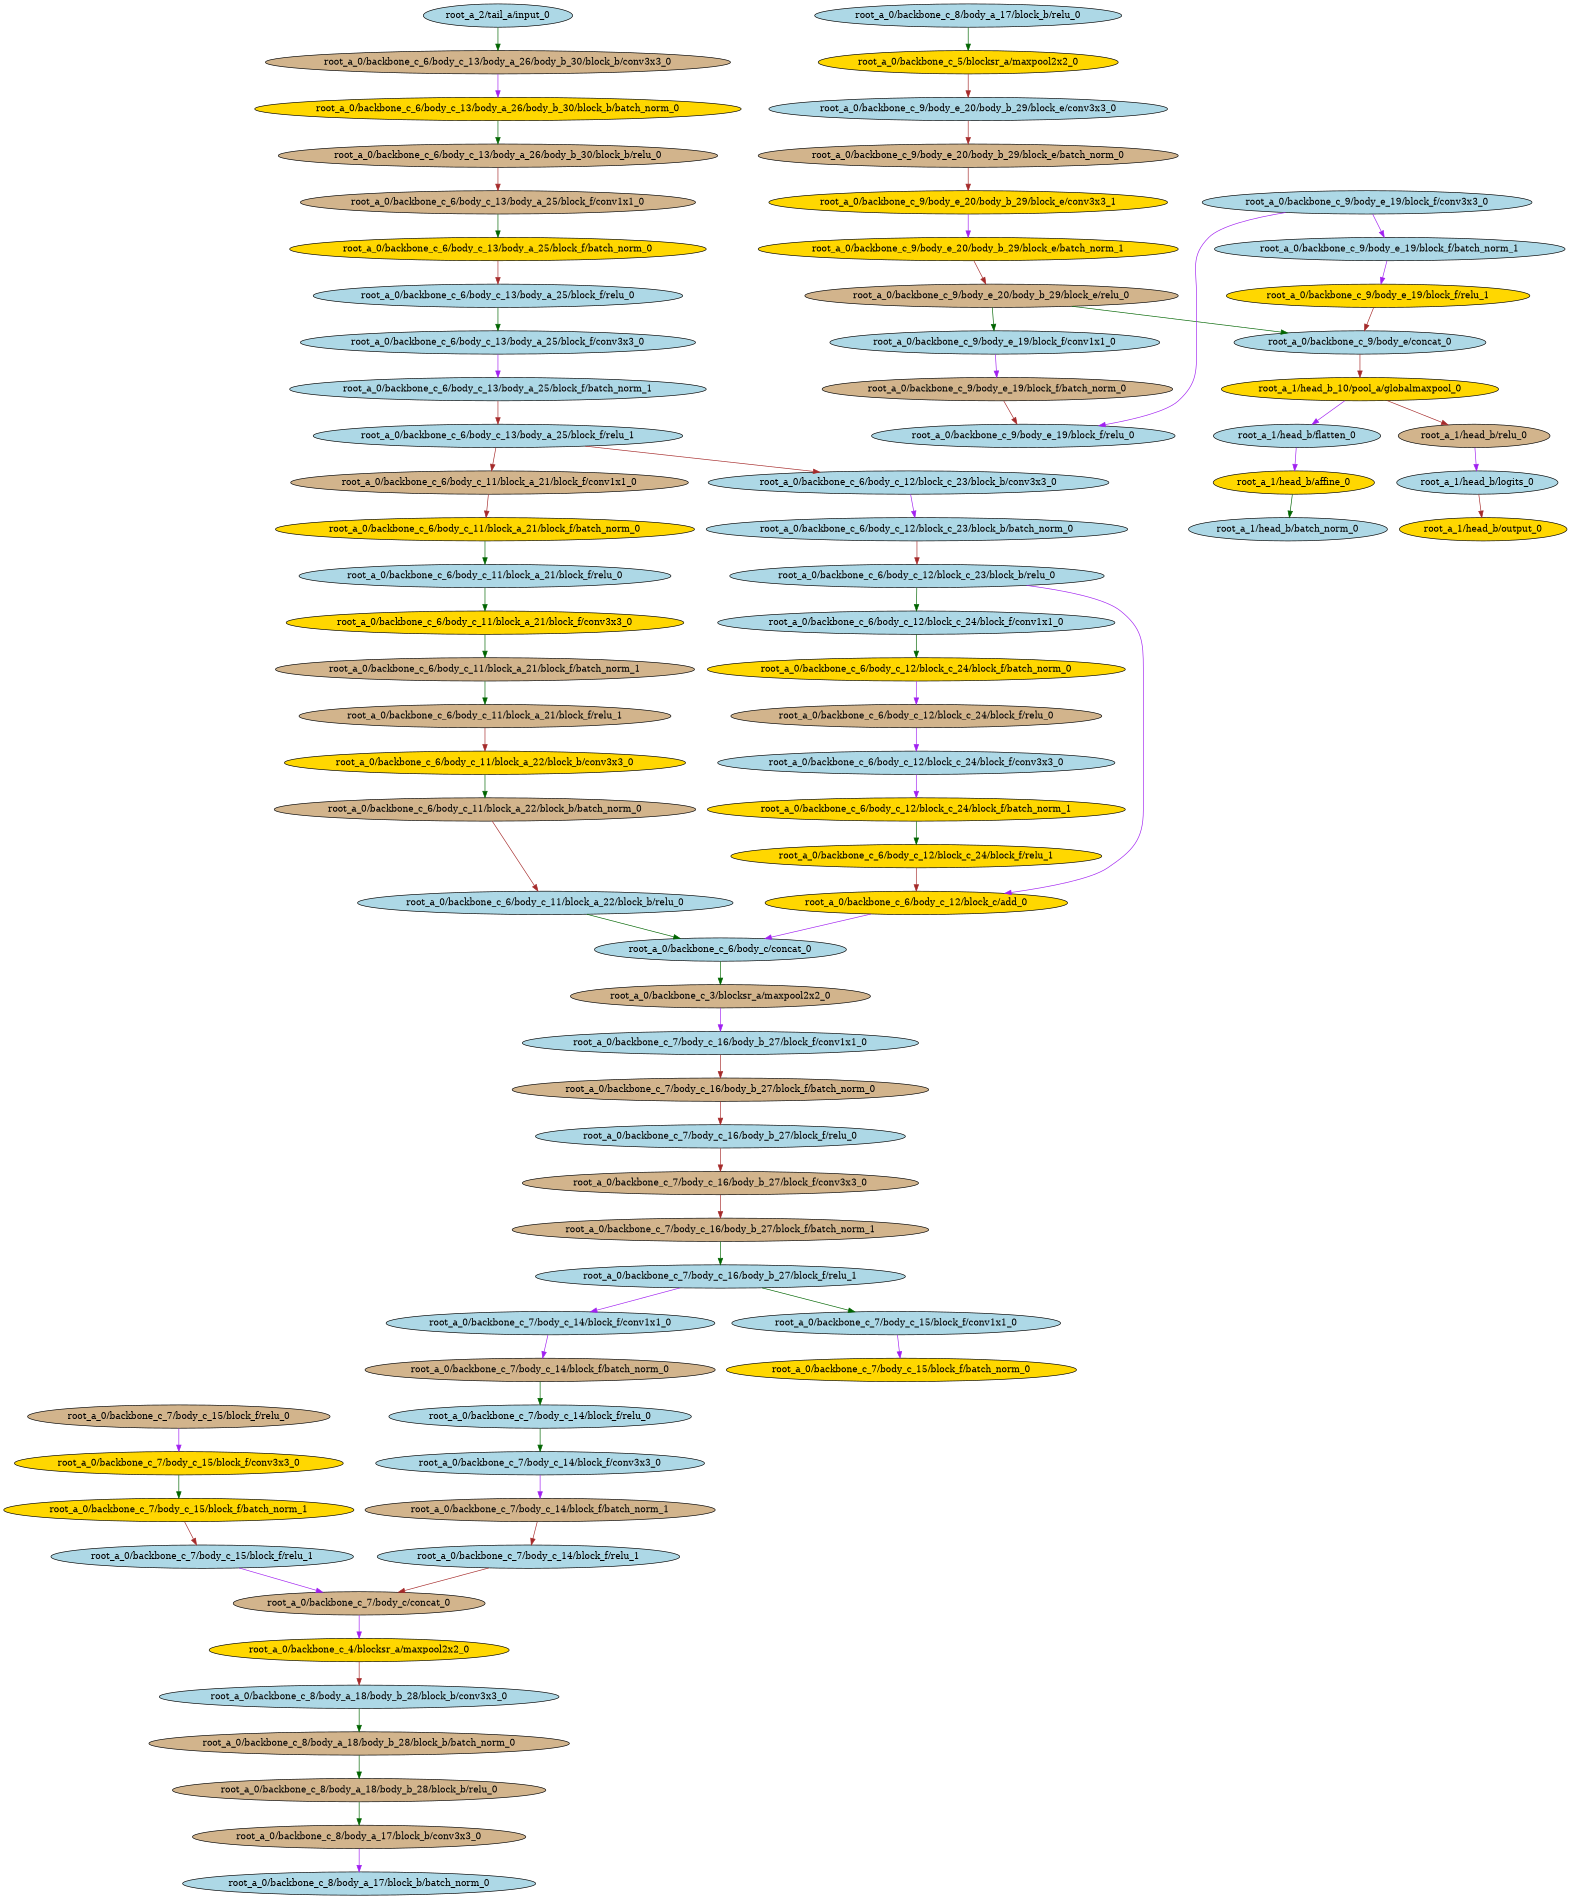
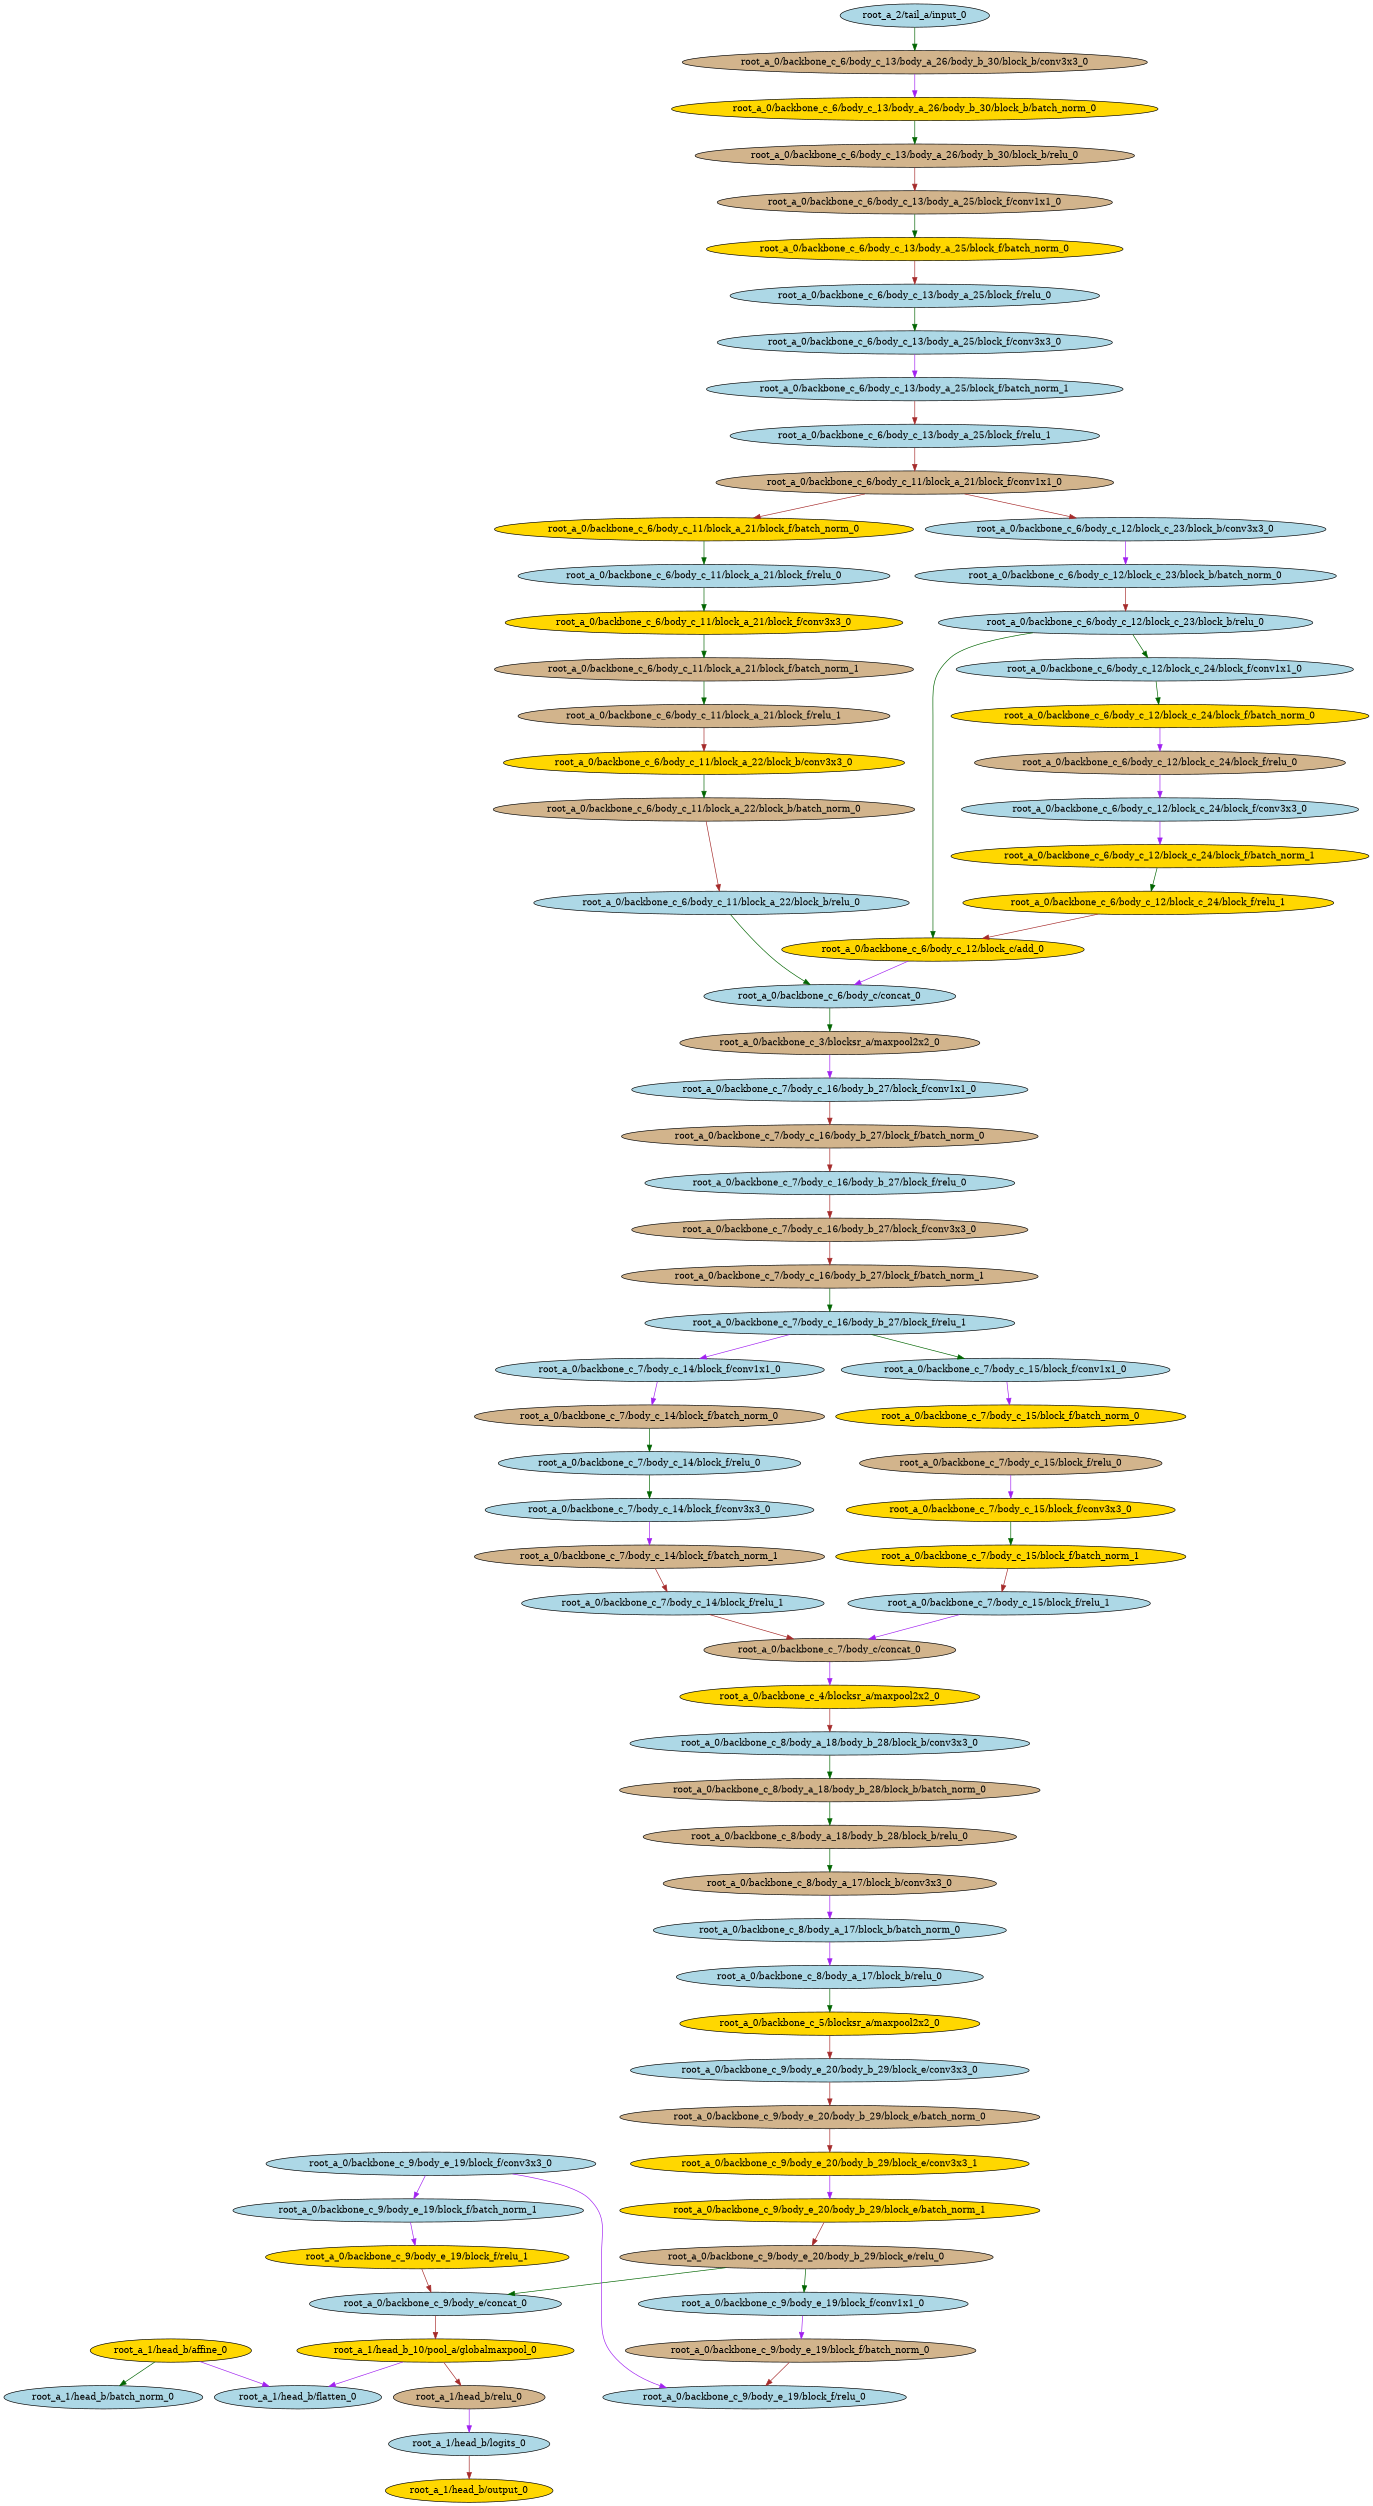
edge "root_a_1/head_b/flatten_0" -> "root_a_1/head_b/affine_0": reversed
edge "root_a_0/backbone_c_6/body_c_13/body_a_25/block_f/relu_1" -> "root_a_0/backbone_c_6/body_c_12/block_c_23/block_b/conv3x3_0": now "root_a_0/backbone_c_6/body_c_11/block_a_21/block_f/conv1x1_0" -> "root_a_0/backbone_c_6/body_c_12/block_c_23/block_b/conv3x3_0"
edge "root_a_0/backbone_c_6/body_c_12/block_c_23/block_b/relu_0" -> "root_a_0/backbone_c_6/body_c_12/block_c/add_0": color purple -> darkgreen
edge "root_a_0/backbone_c_8/body_a_17/block_b/batch_norm_0" -> "root_a_0/backbone_c_8/body_a_17/block_b/relu_0": added
